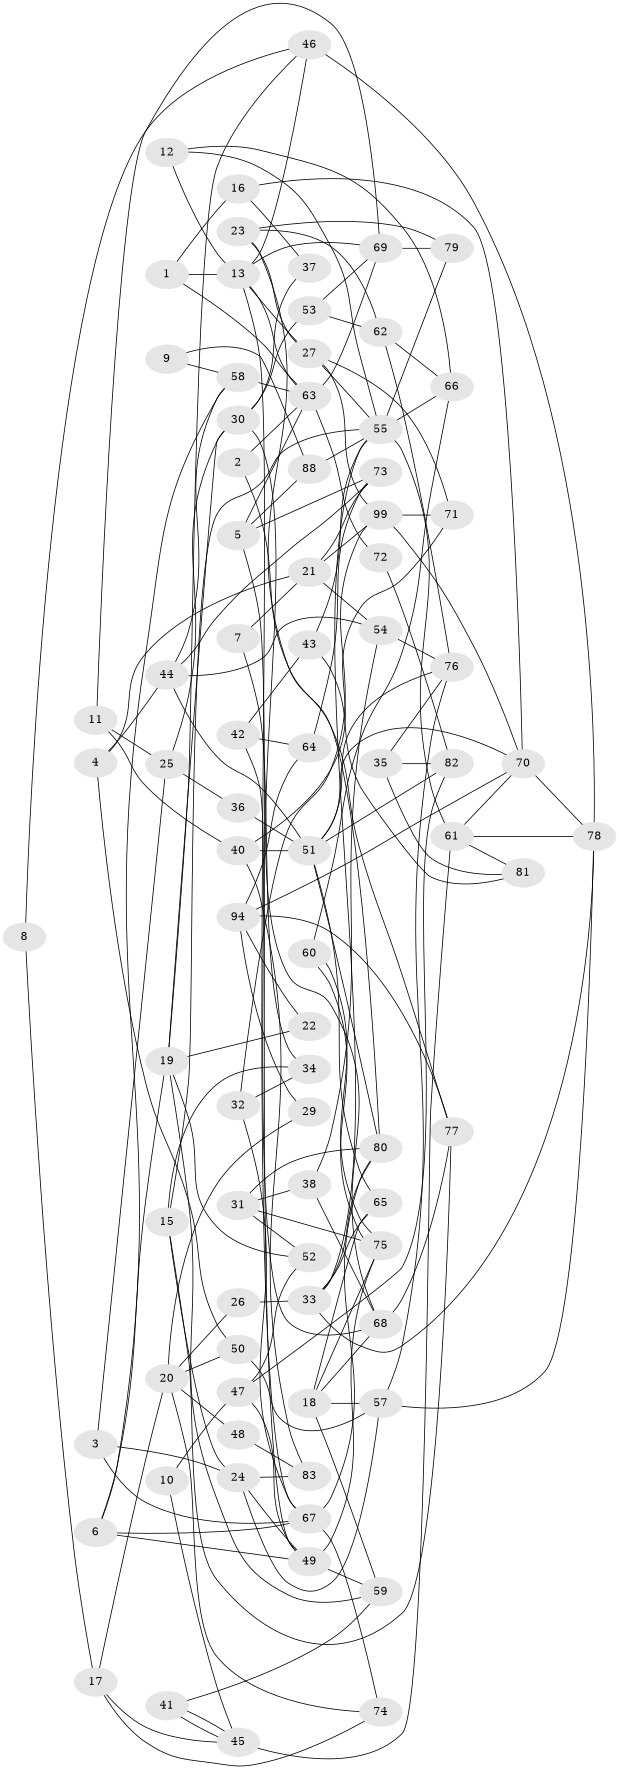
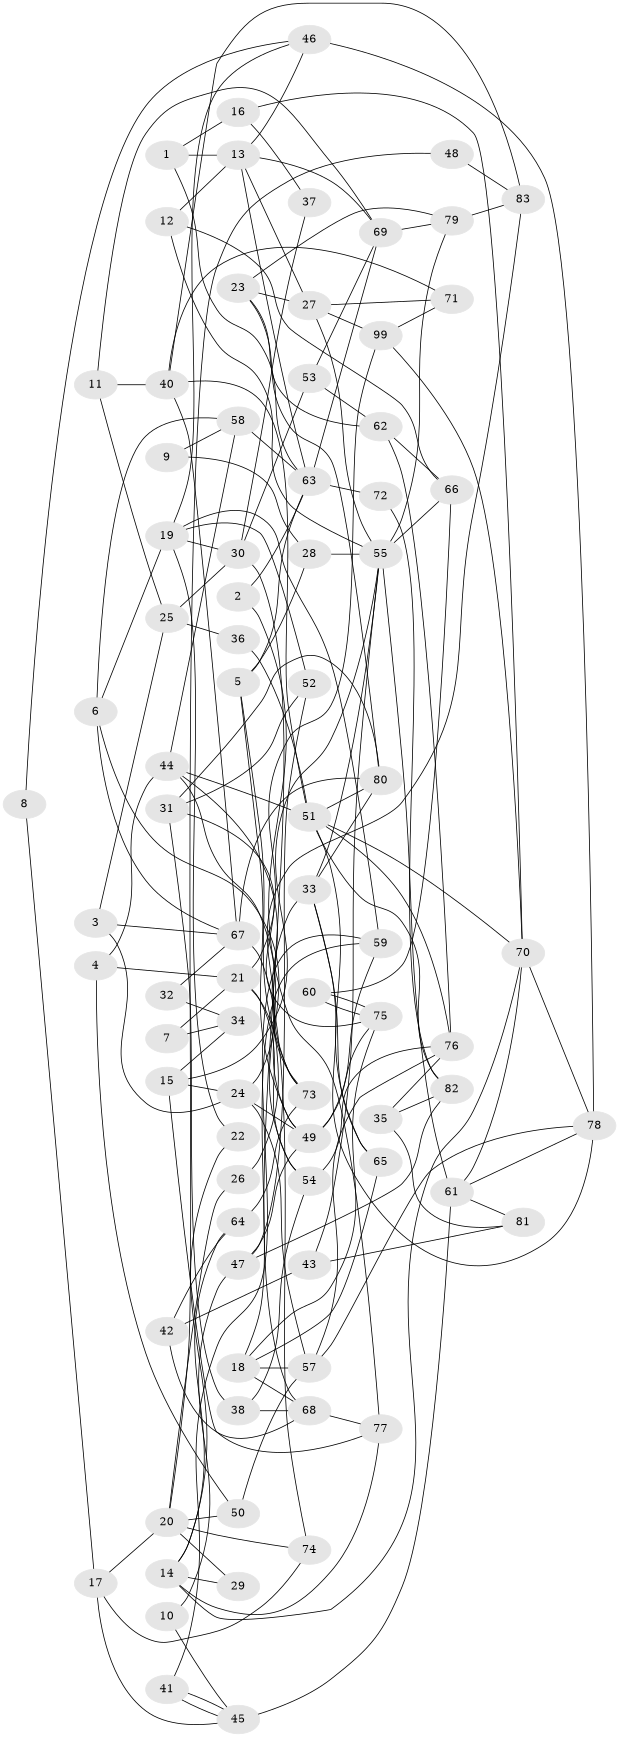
edge "83" -- "79": added
node "88": label "88" -> "28"
edge "13" -- "67": now "40" -- "67"
edge "99" -- "32": removed
node "94": label "94" -> "14"
